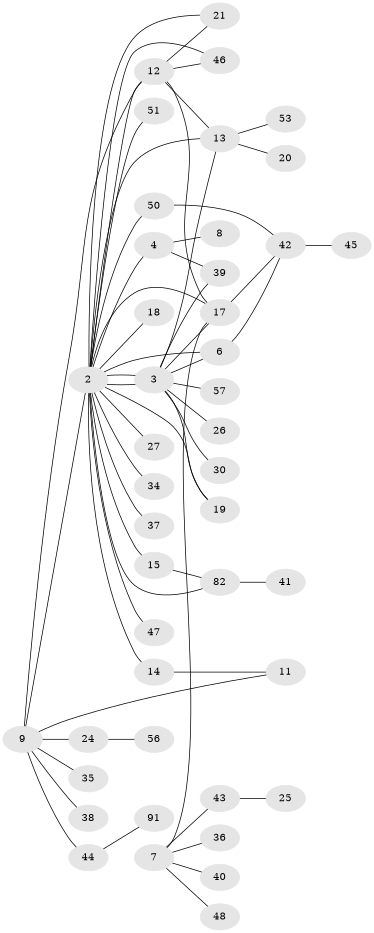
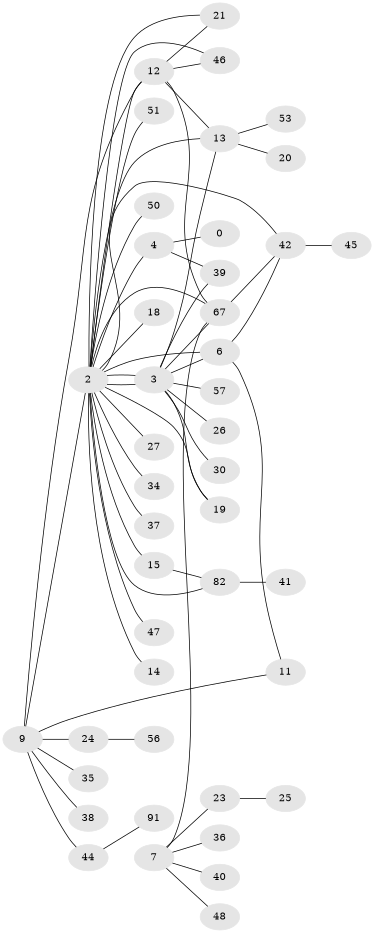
edge "50" -- "42": now "2" -- "42"
node "8": label "8" -> "0"
node "17": label "17" -> "67"
edge "14" -- "11": now "6" -- "11"
node "43": label "43" -> "23"
